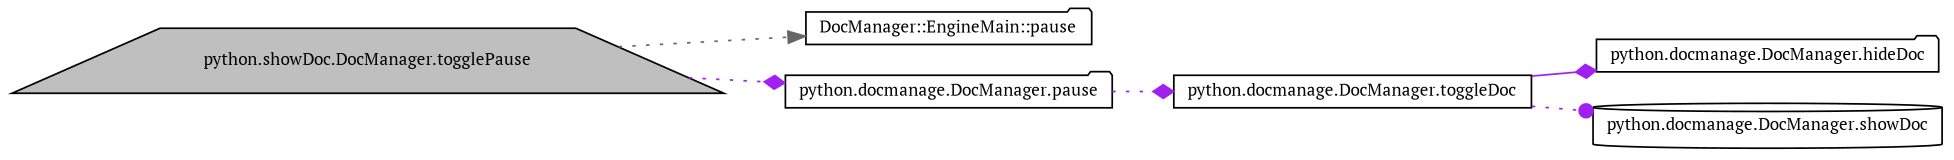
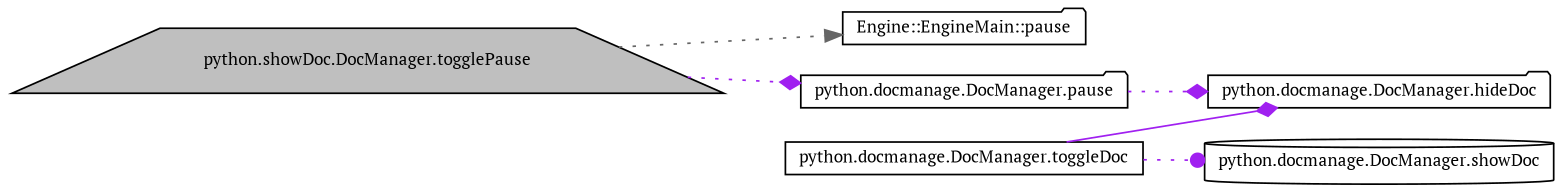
node "DocManager::EngineMain::pause": label "DocManager::EngineMain::pause" -> "Engine::EngineMain::pause"
edge "python.docmanage.DocManager.pause" -> "python.docmanage.DocManager.toggleDoc": now "python.docmanage.DocManager.pause" -> "python.docmanage.DocManager.hideDoc"
